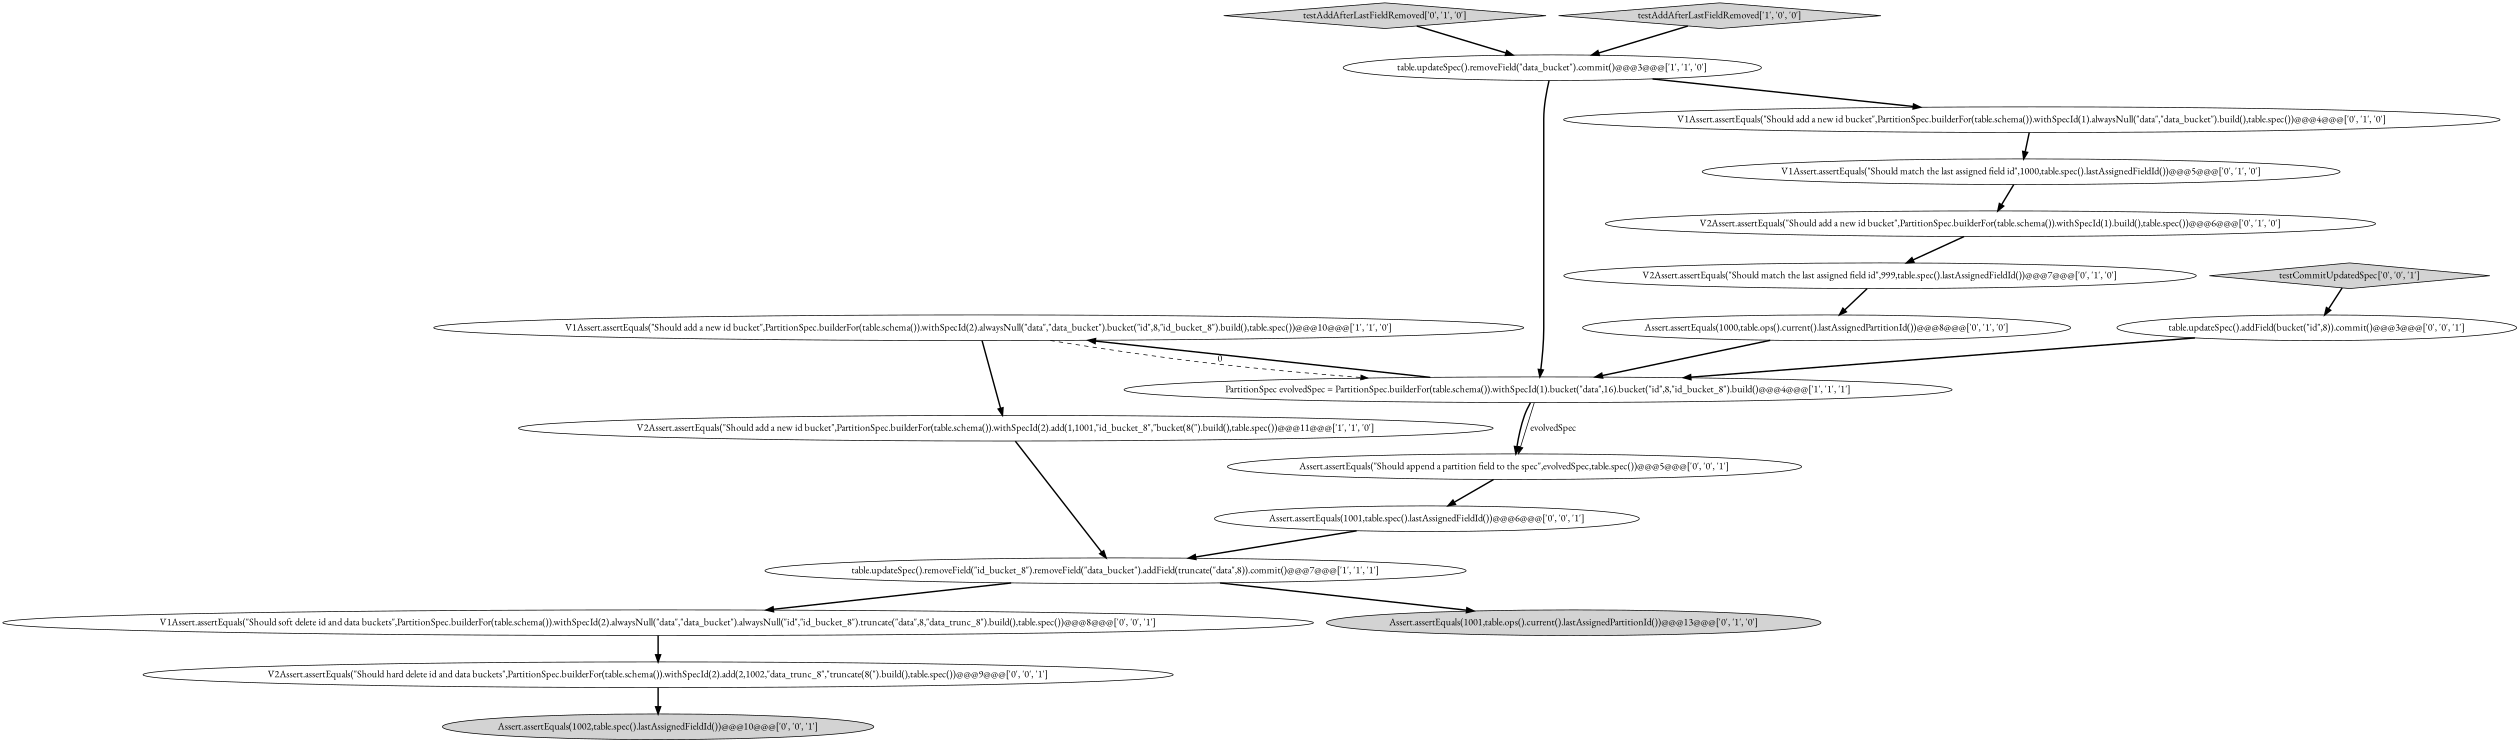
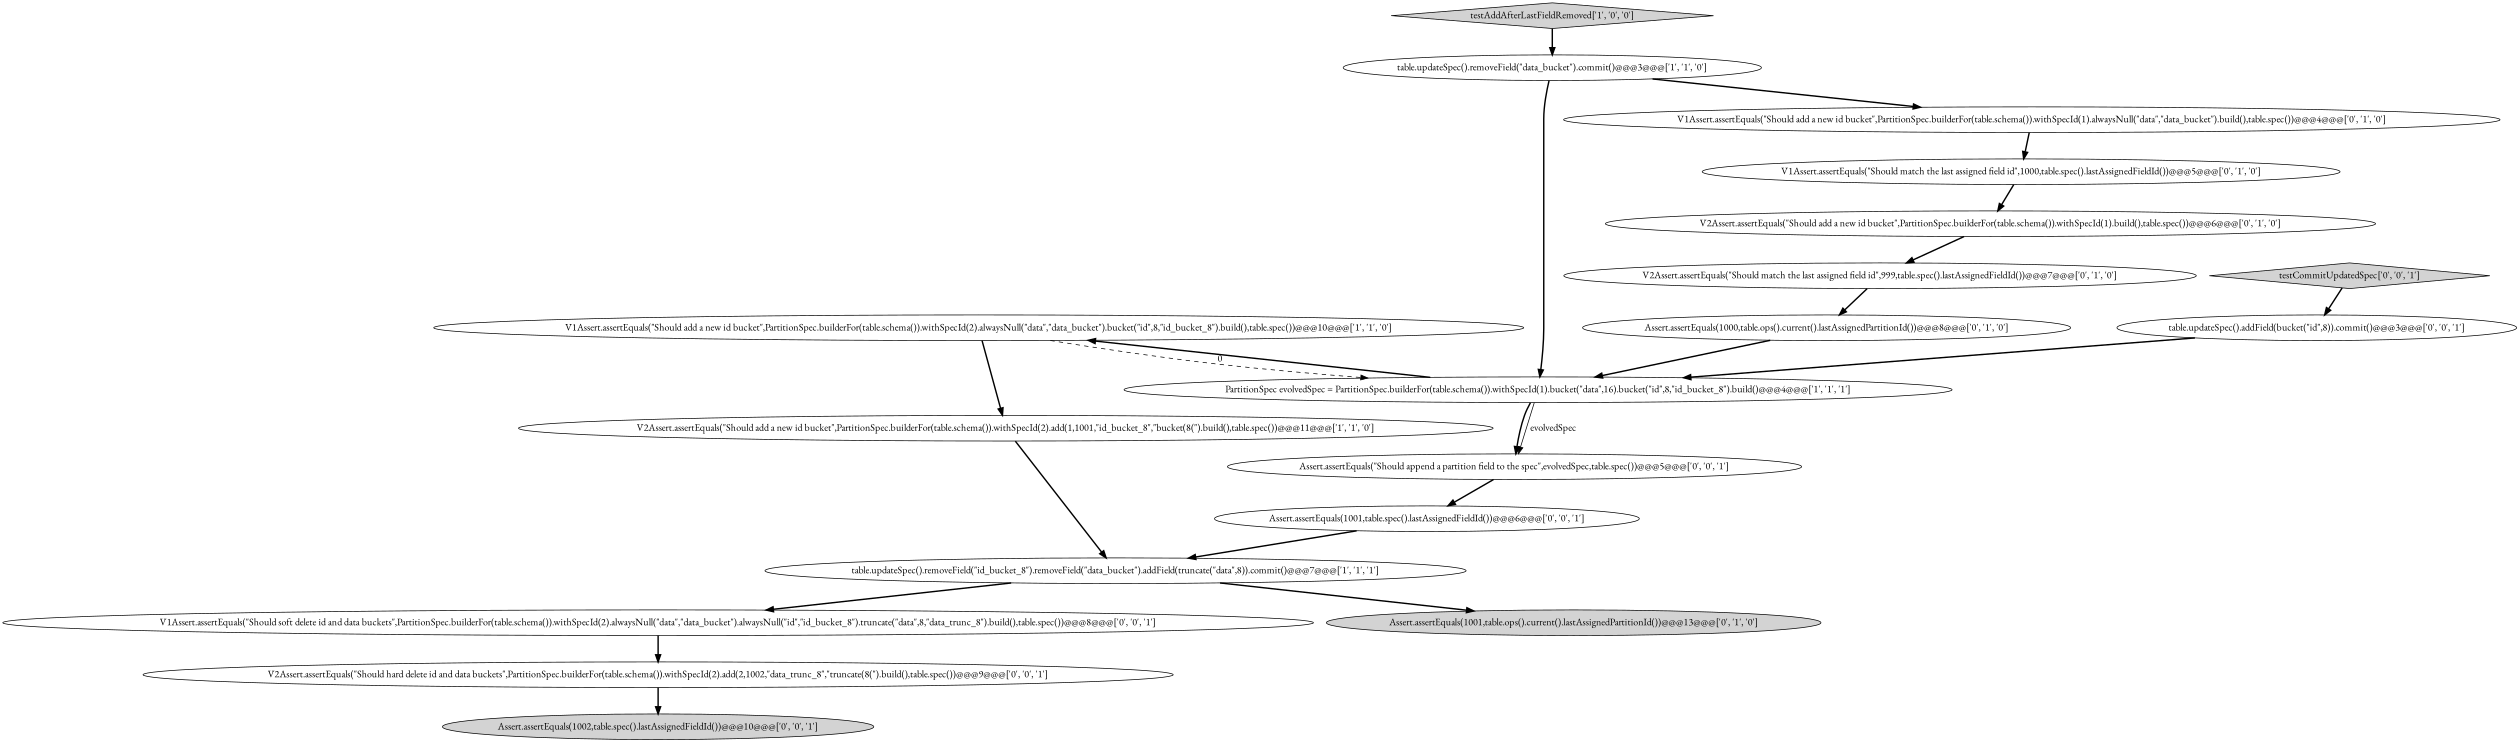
node "testAddAfterLastFieldRemoved['0', '1', '0']": removed
